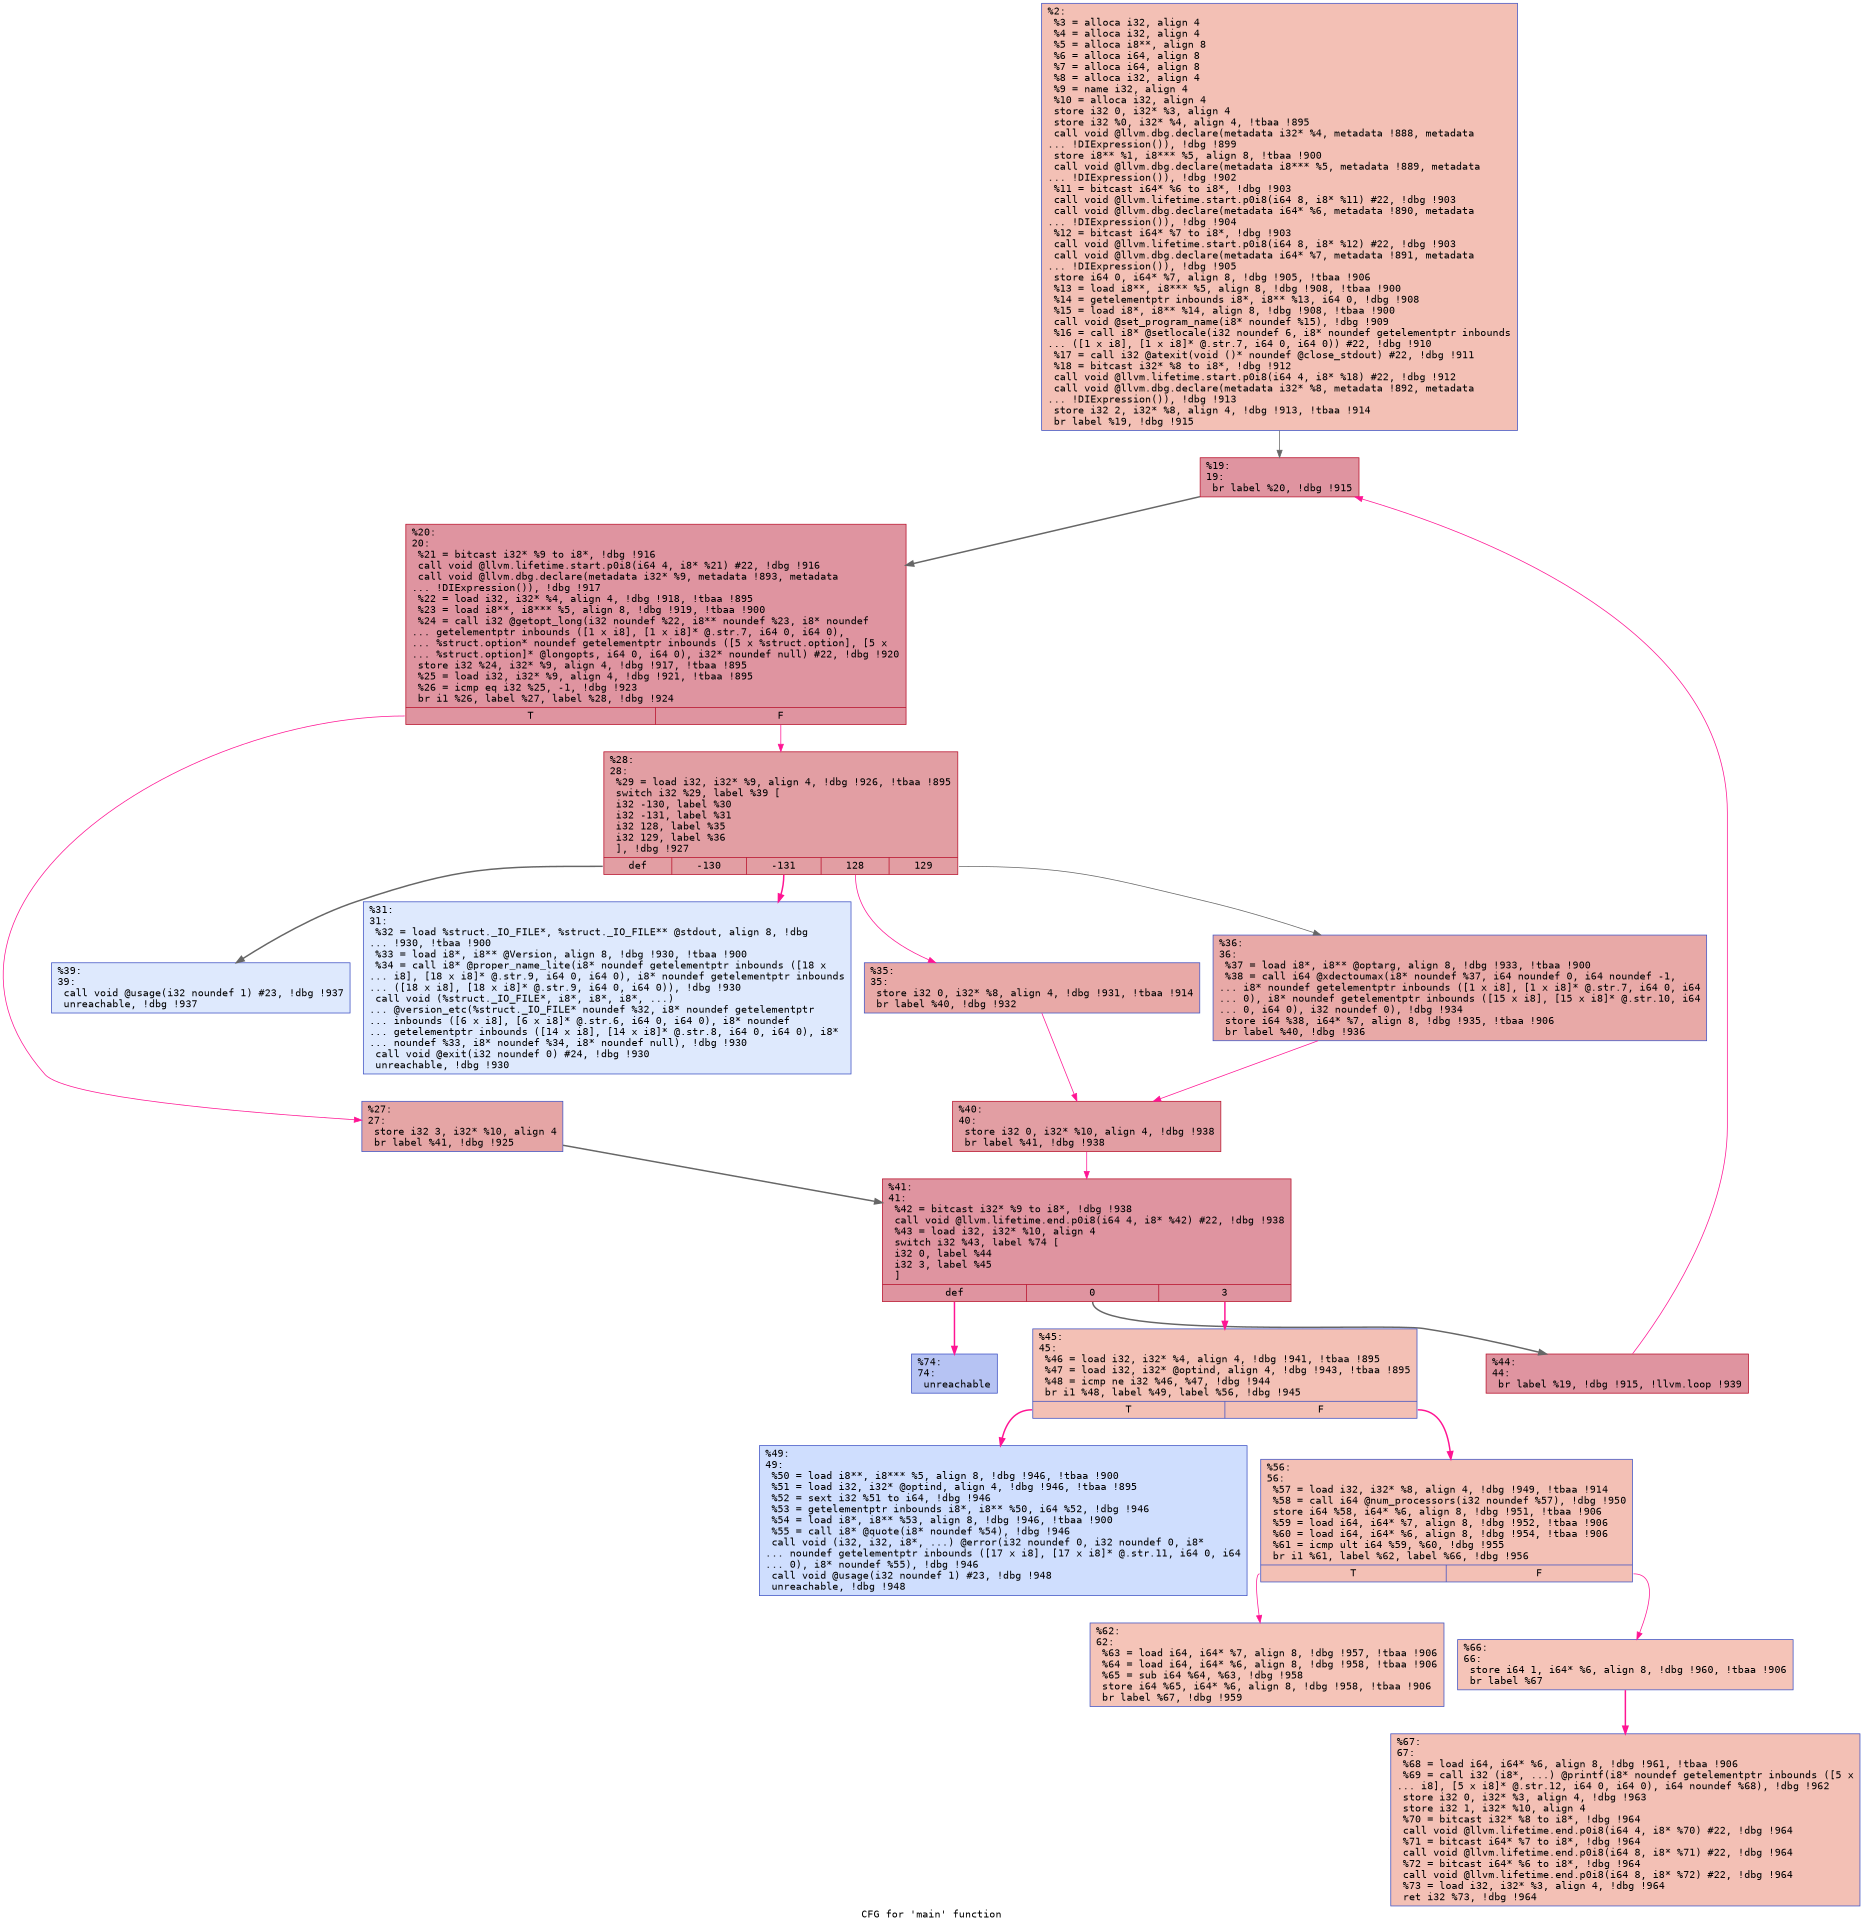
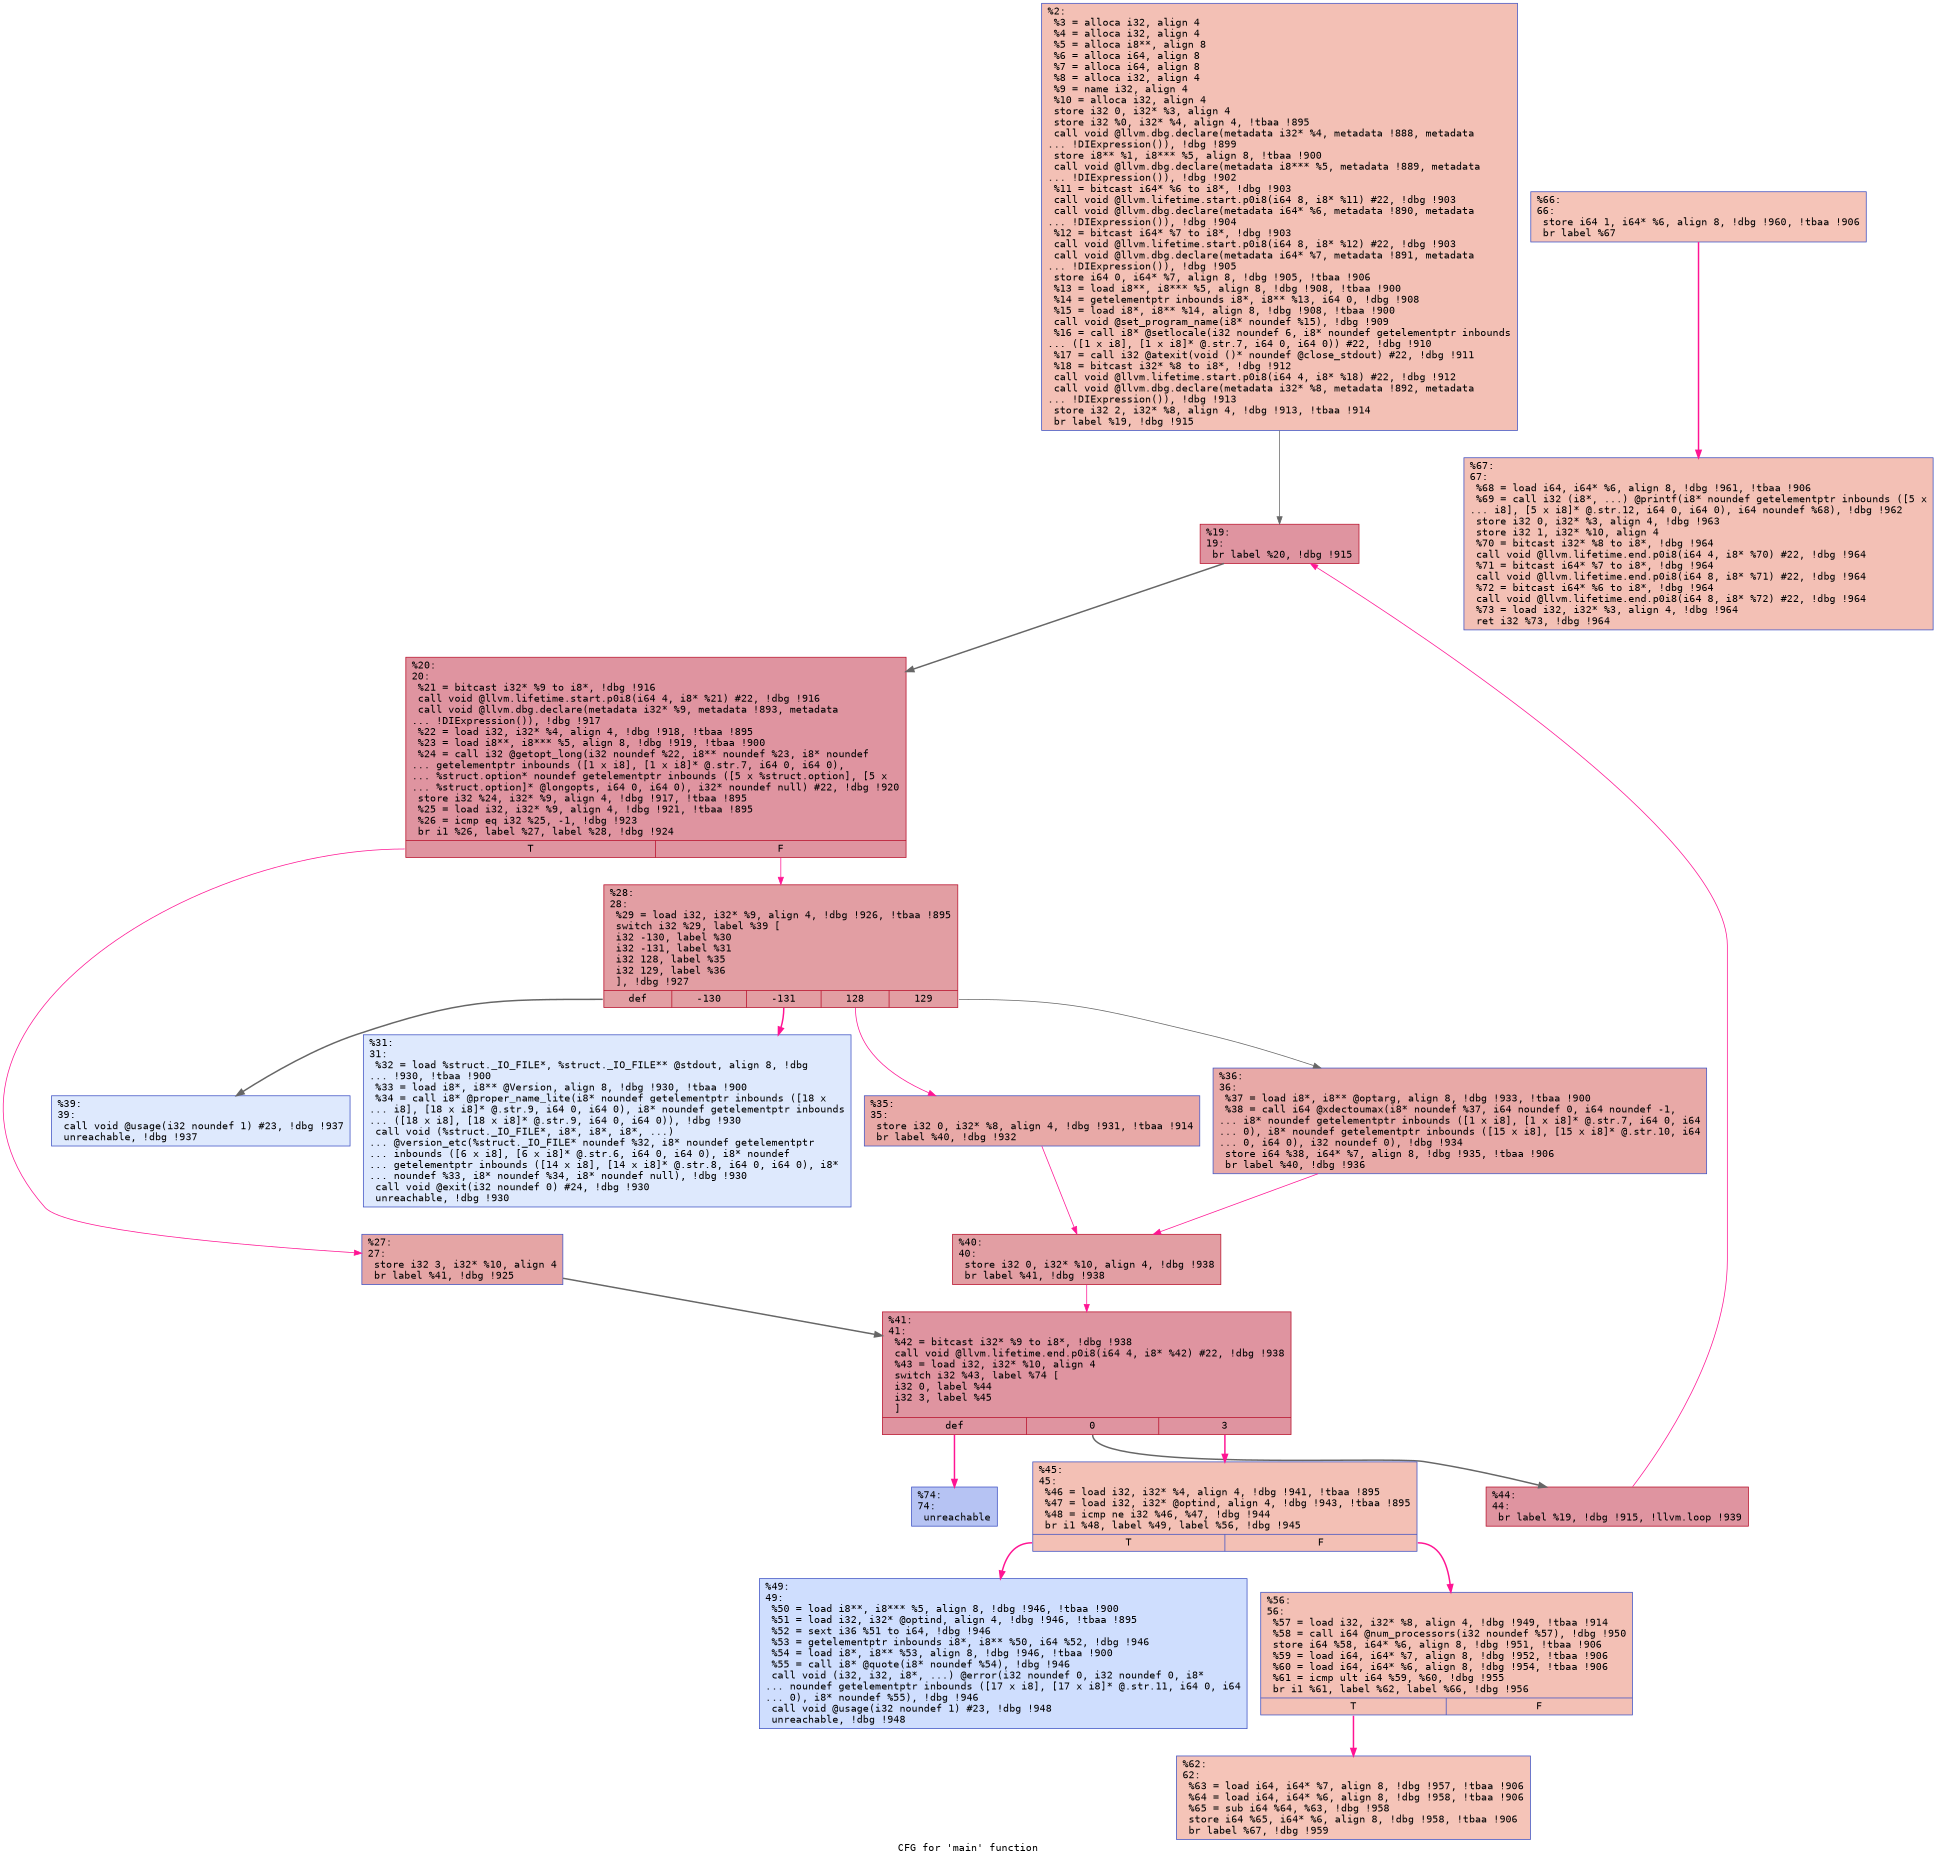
node "%49:": text "%52 = sext i32 %51 to i64, !dbg !946" -> "%52 = sext i36 %51 to i64, !dbg !946"
edge "%56:" -> "%62:": style solid -> bold
edge "%56:" -> "%66:": removed
